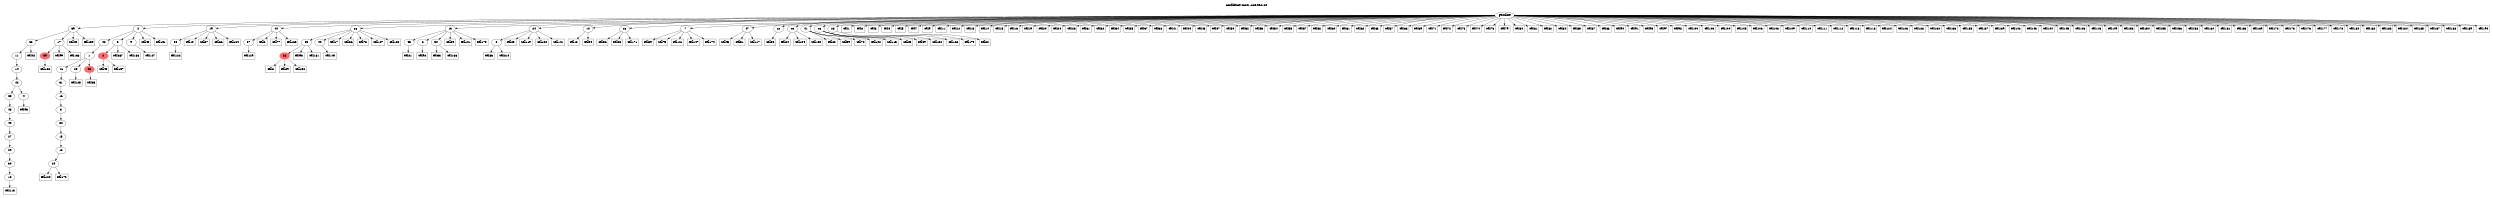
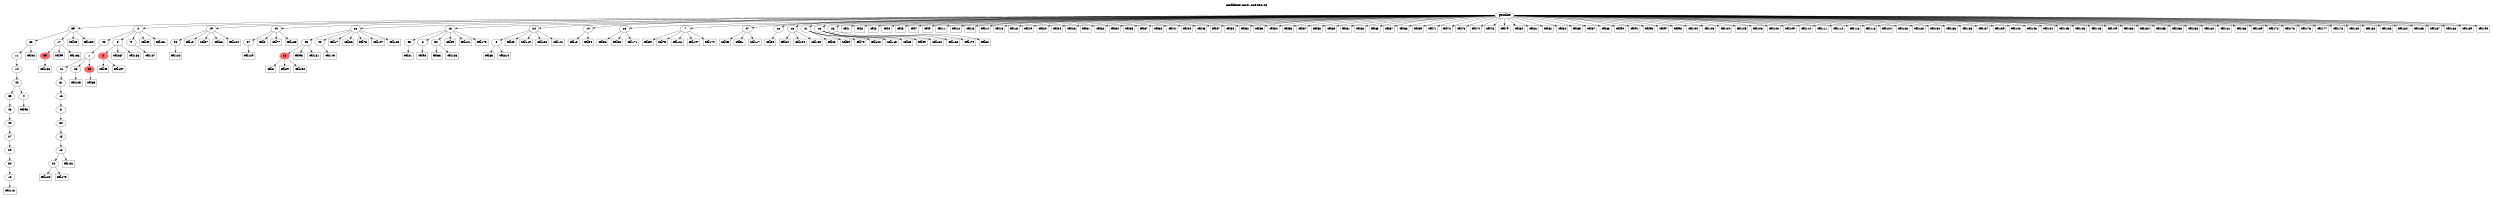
node "cell131": added
